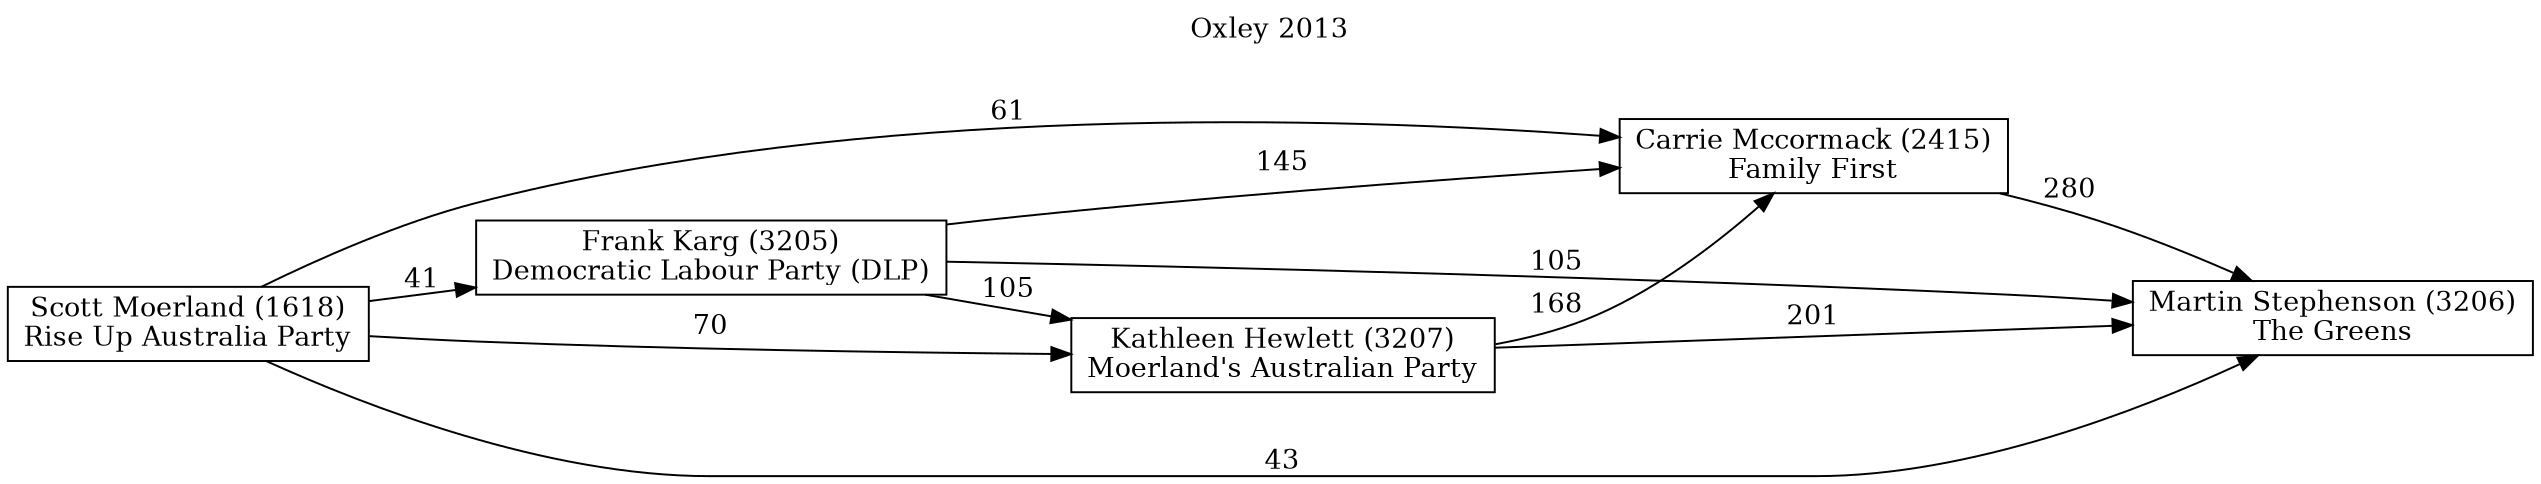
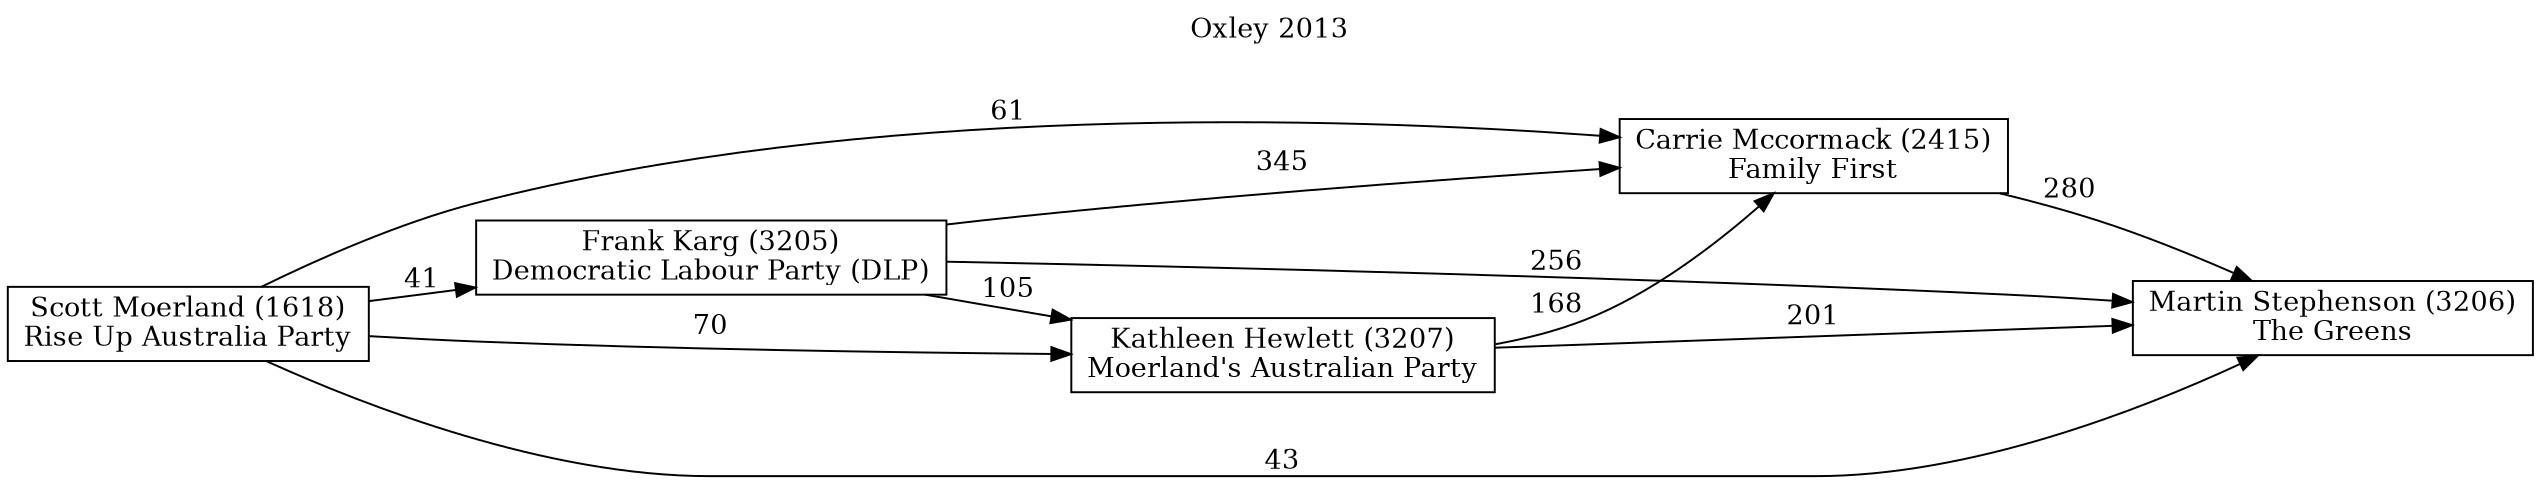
edge "Frank Karg (3205) Democratic Labour Party (DLP)" -> "Carrie Mccormack (2415) Family First": label "145" -> "345"
edge "Frank Karg (3205) Democratic Labour Party (DLP)" -> "Martin Stephenson (3206) The Greens": label "105" -> "256"
